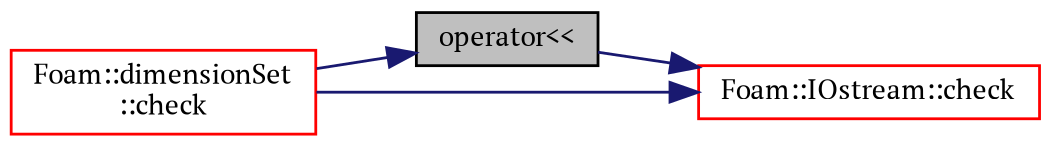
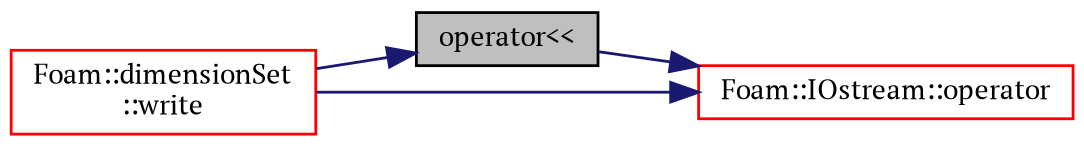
node "Foam::dimensionSet ::check": label "Foam::dimensionSet ::check" -> "Foam::dimensionSet ::write"
node "Foam::IOstream::check": label "Foam::IOstream::check" -> "Foam::IOstream::operator"
